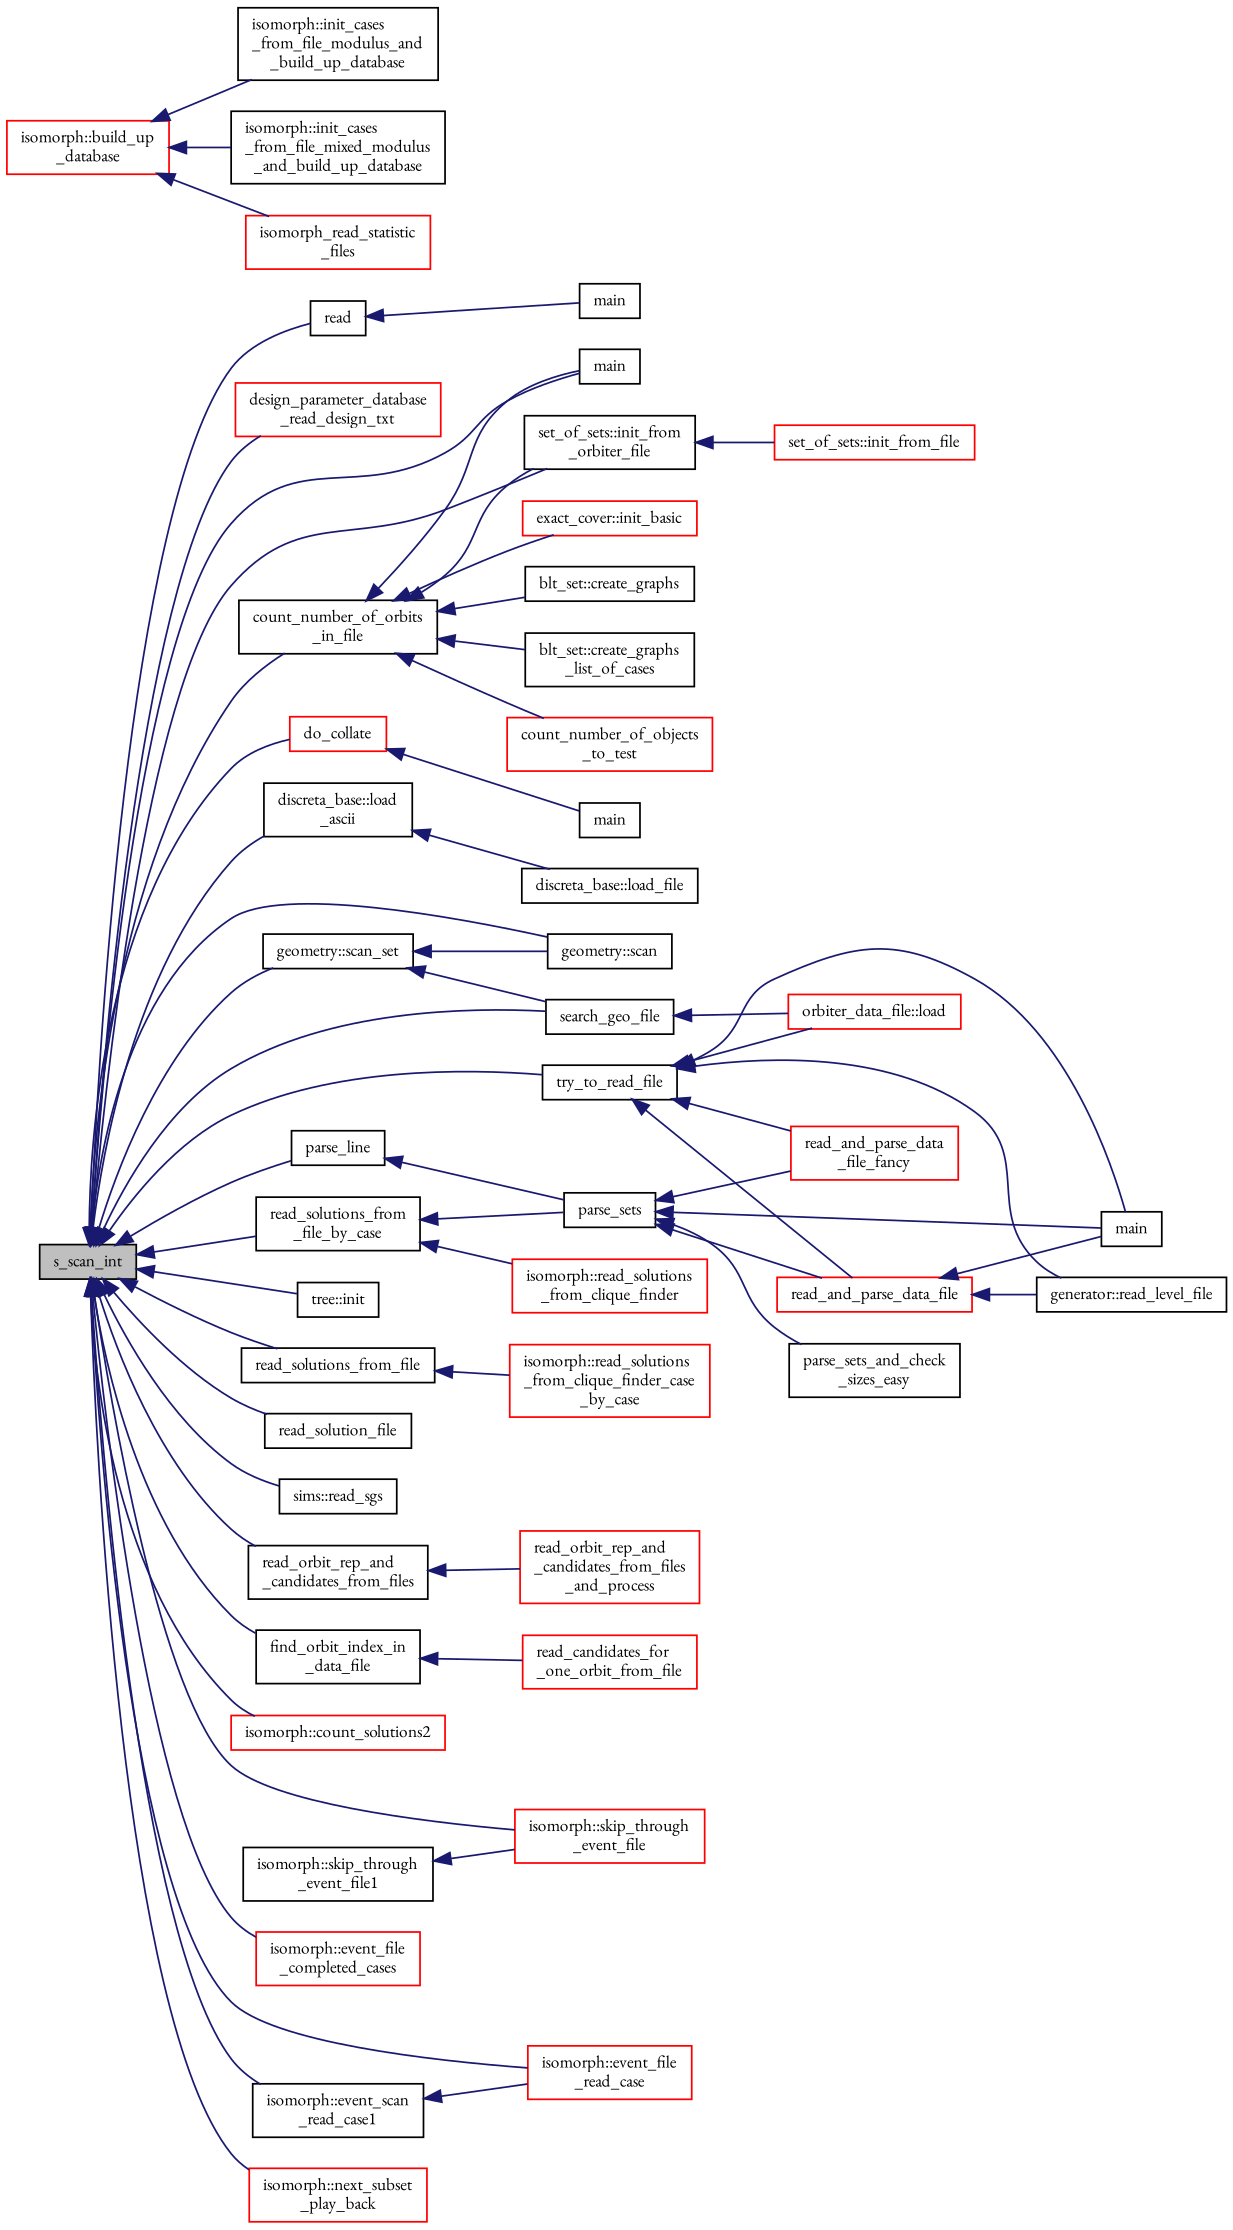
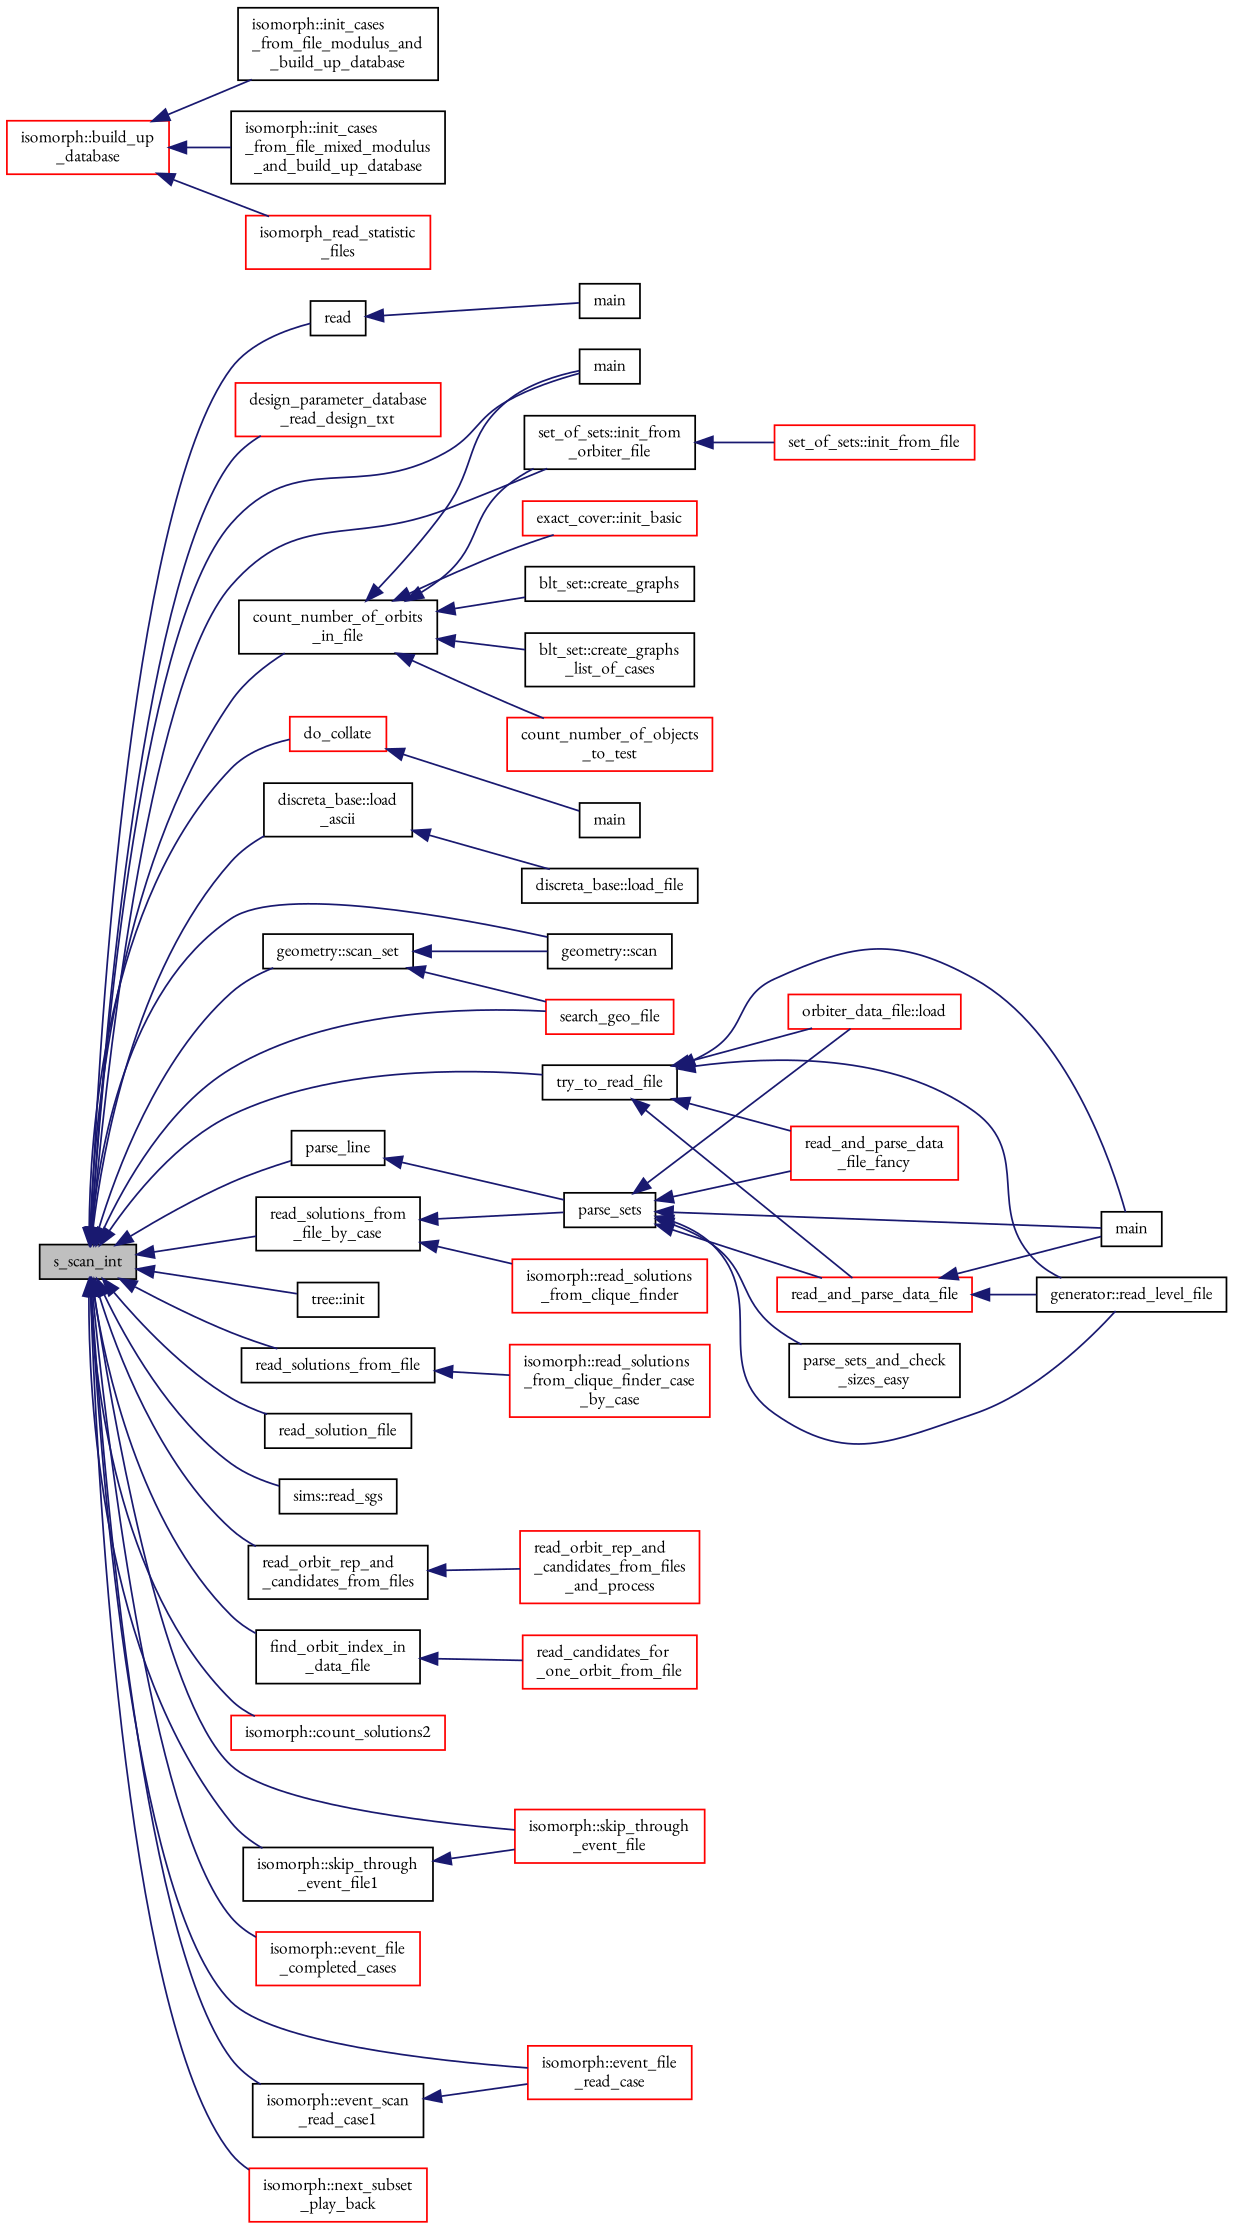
edge "orbiter_data_file::load" -> "search_geo_file": now "orbiter_data_file::load" -> "parse_sets"
node "search_geo_file": color black -> red
edge "generator::read_level_file" -> "parse_sets": added
edge "isomorph::skip_through _event_file1" -> "s_scan_int": added
